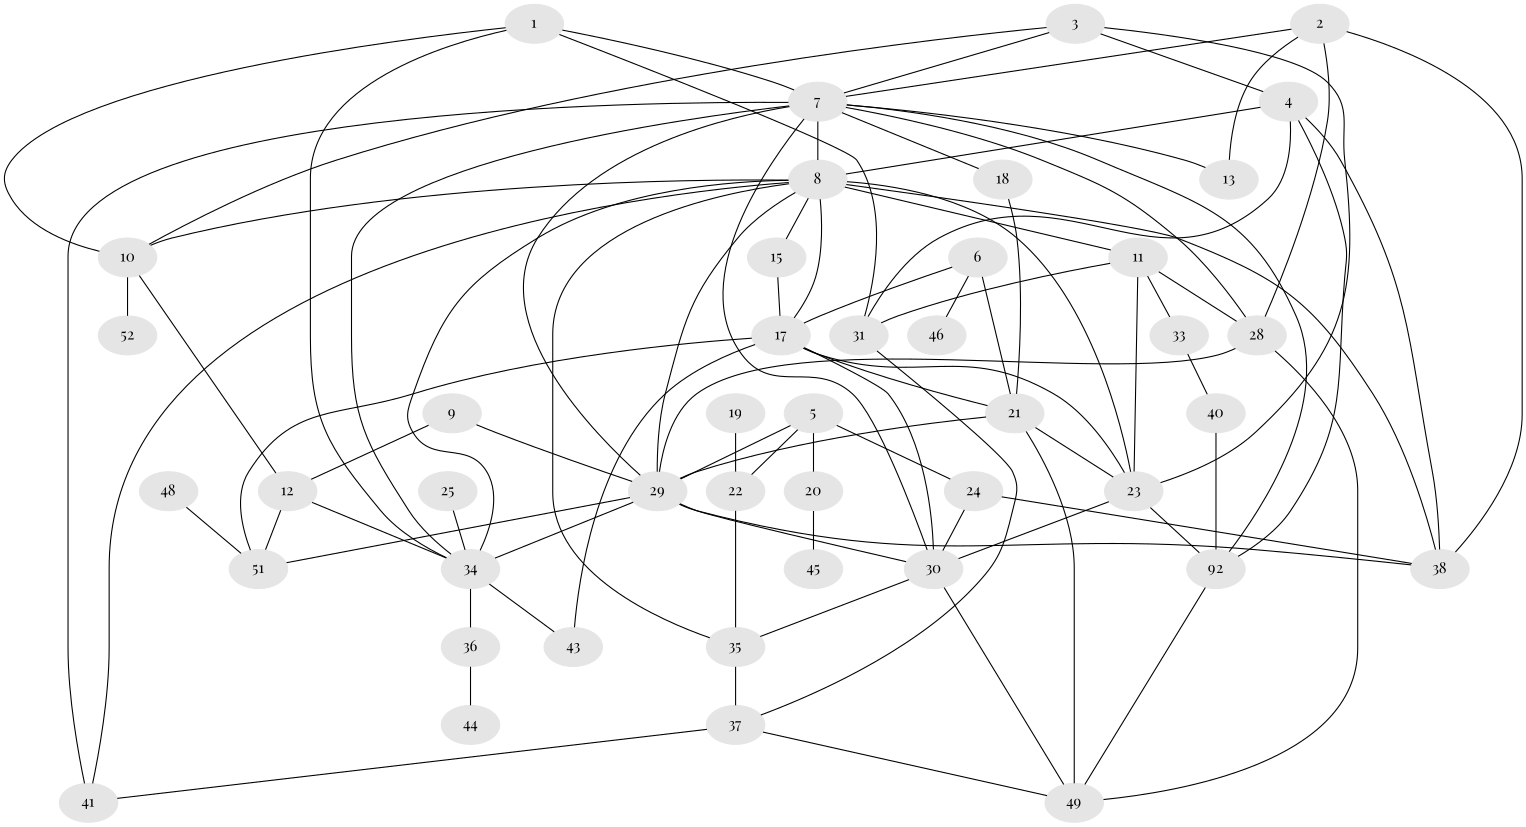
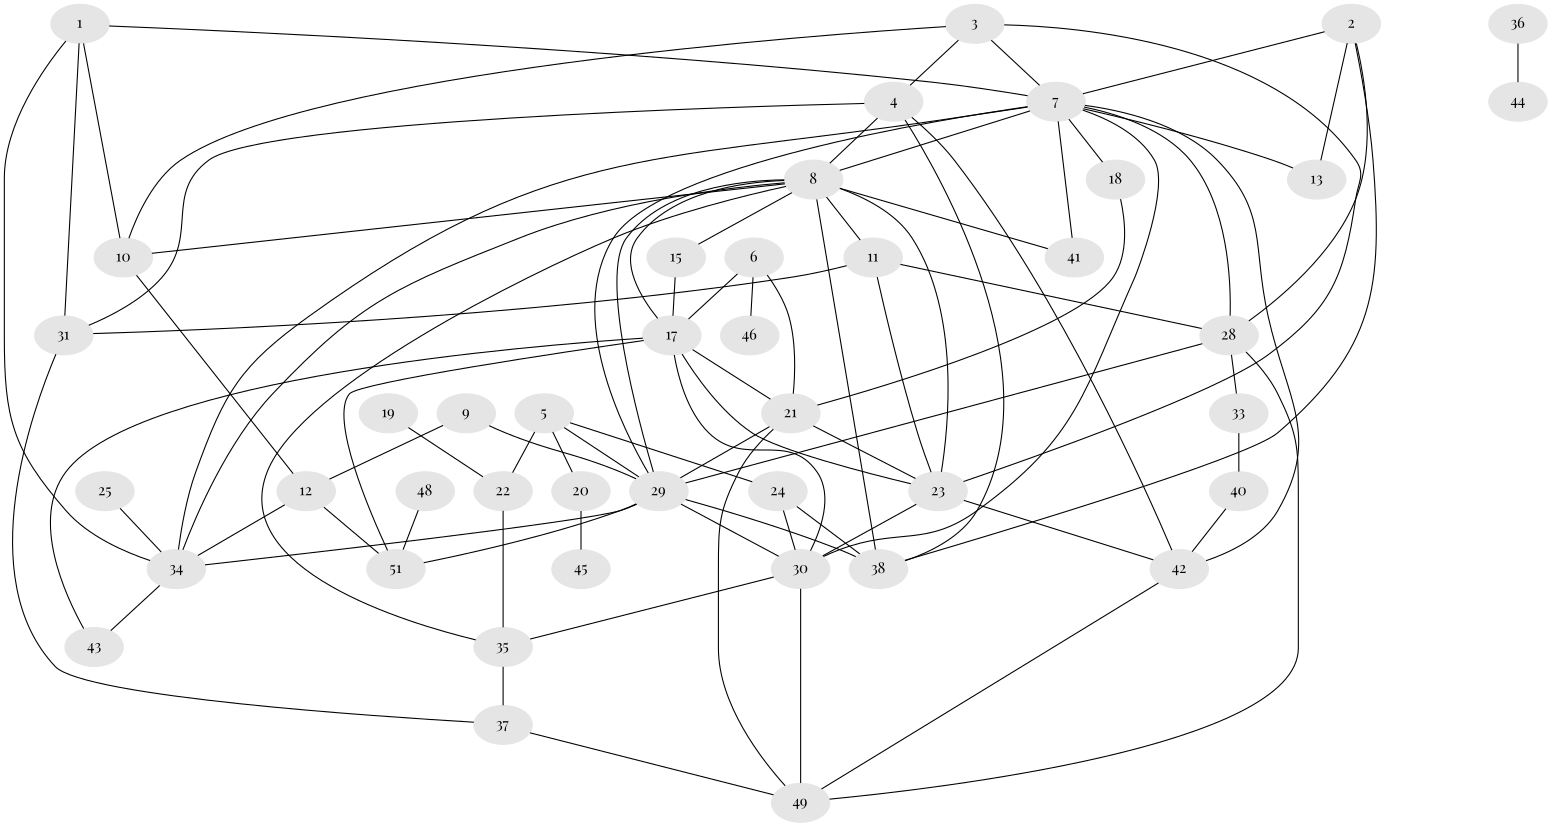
edge "11" -- "33": now "28" -- "33"
node "52": removed
node "92": label "92" -> "42"
edge "34" -- "36": removed
edge "37" -- "41": removed
